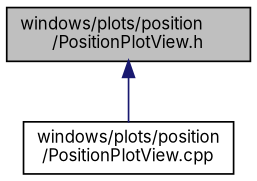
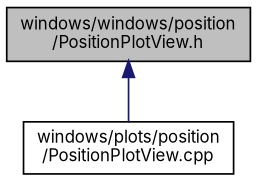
node "windows/plots/position /PositionPlotView.h": label "windows/plots/position /PositionPlotView.h" -> "windows/windows/position /PositionPlotView.h"
